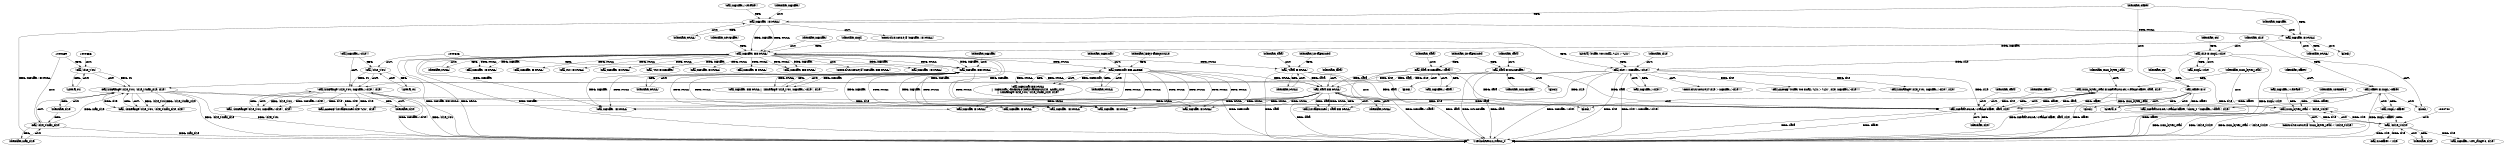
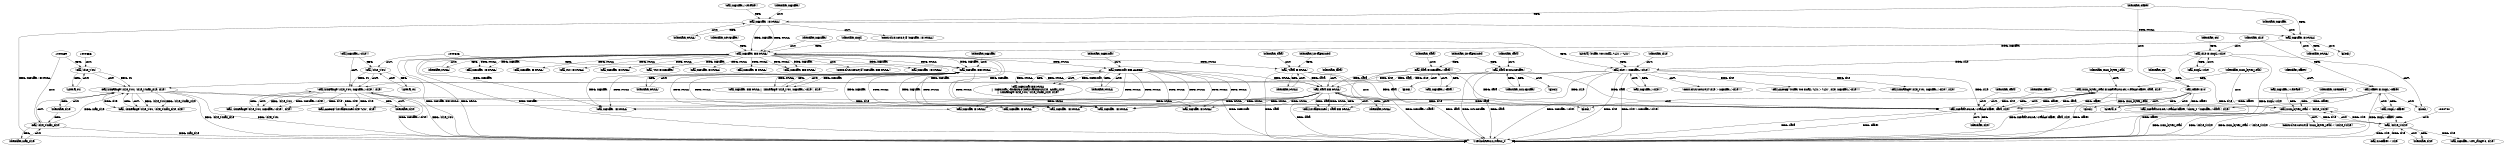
node "(Identifier,kKeyMaxInputSize)": removed
edge "(Call,data = mSrcBuffer)" -> "(Identifier,mSrcBuffer)": added, label "CFG:"
